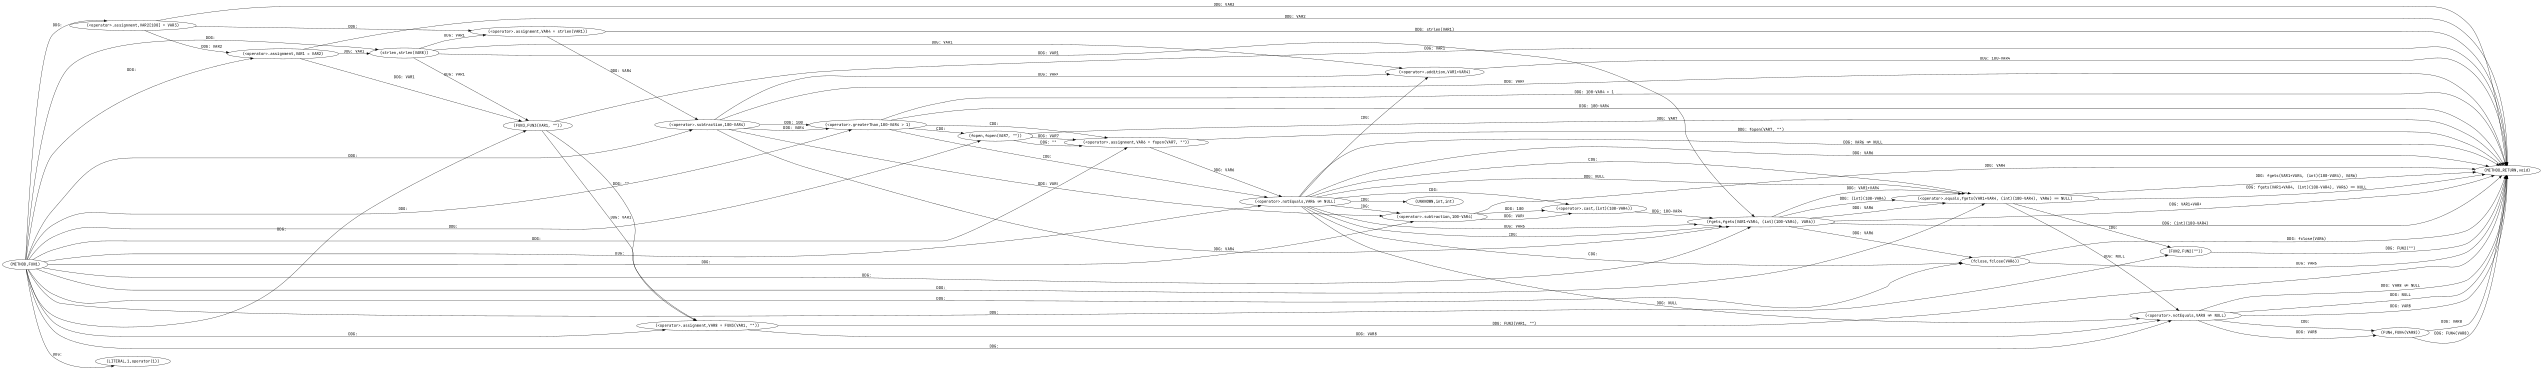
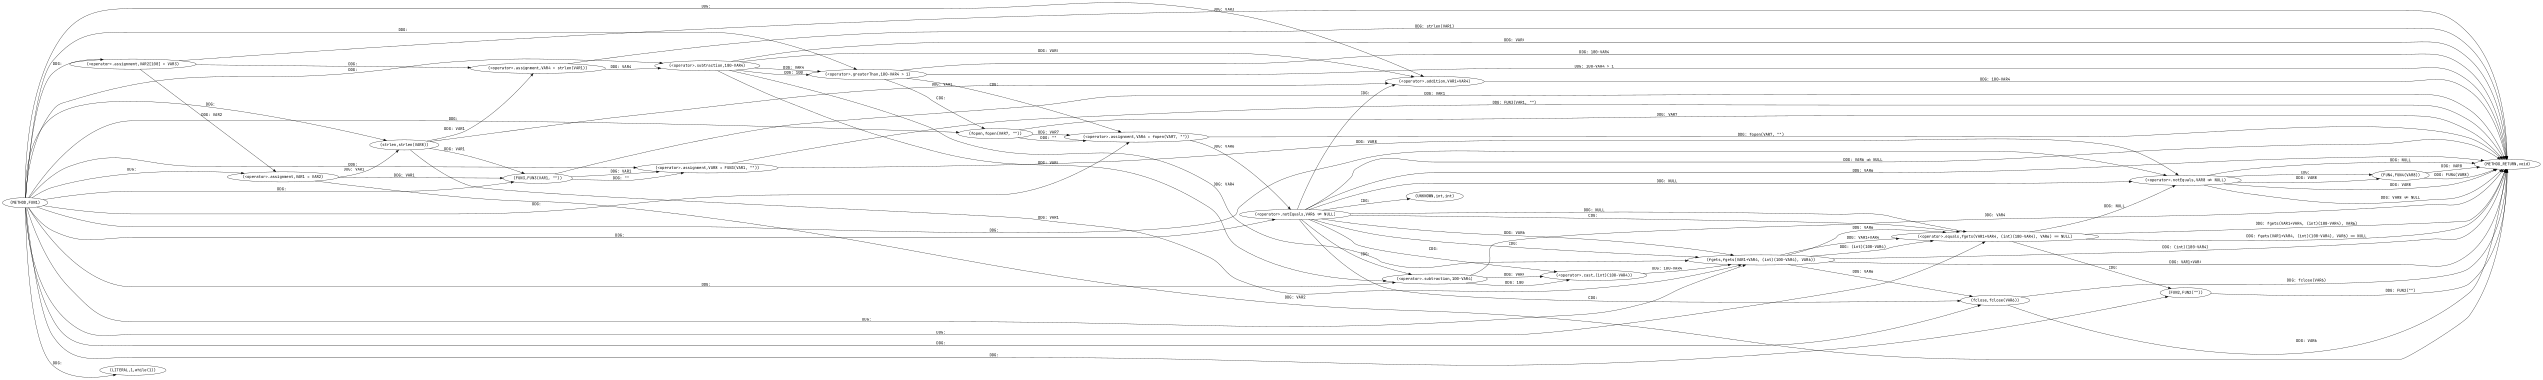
edge "(METHOD,FUN1)" -> "(<operator>.addition,VAR1+VAR4)": added, label "DDG:"
edge "(<operator>.greaterThan,100-VAR4 > 1)" -> "(<operator>.notEquals,VAR6 != NULL)": removed, label "CDG:"
node "(LITERAL,1,operator(1))": label "(LITERAL,1,operator(1))" -> "(LITERAL,1,while(1))"
